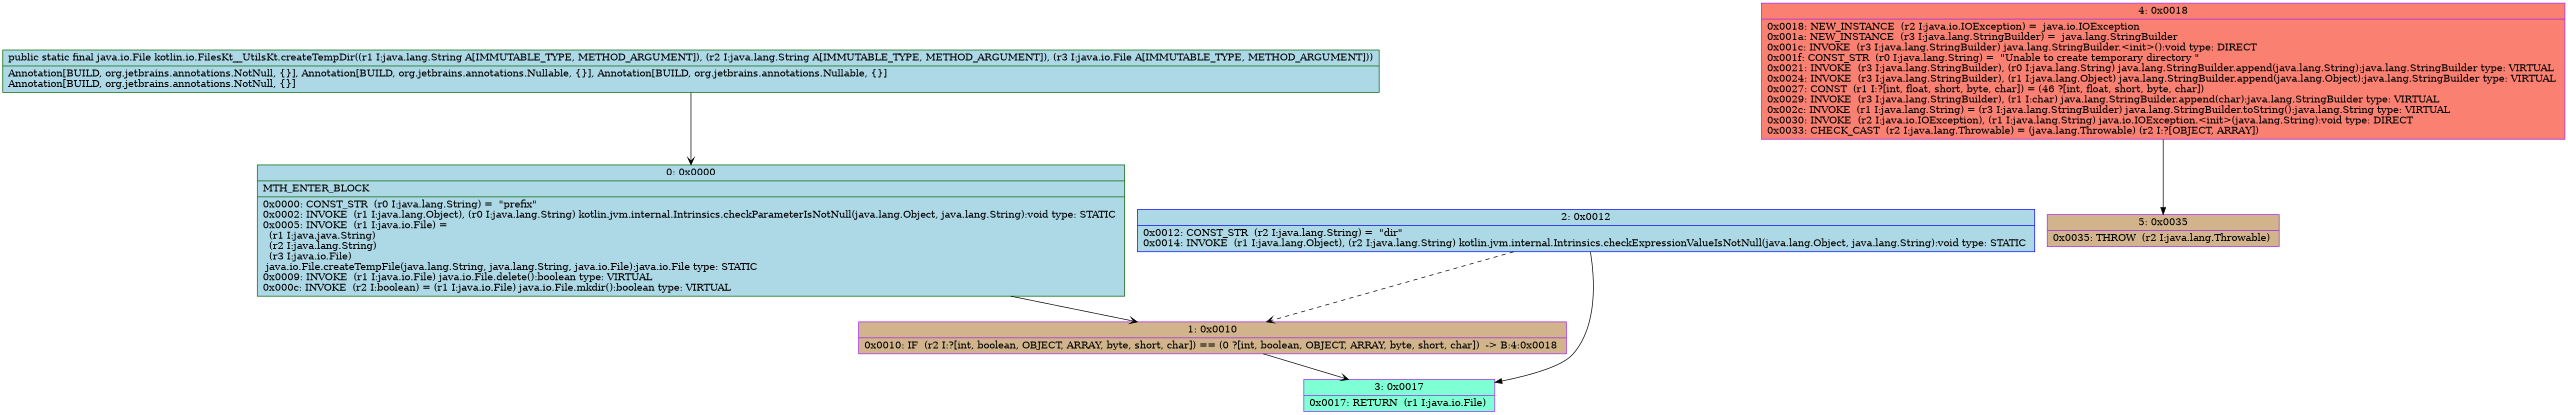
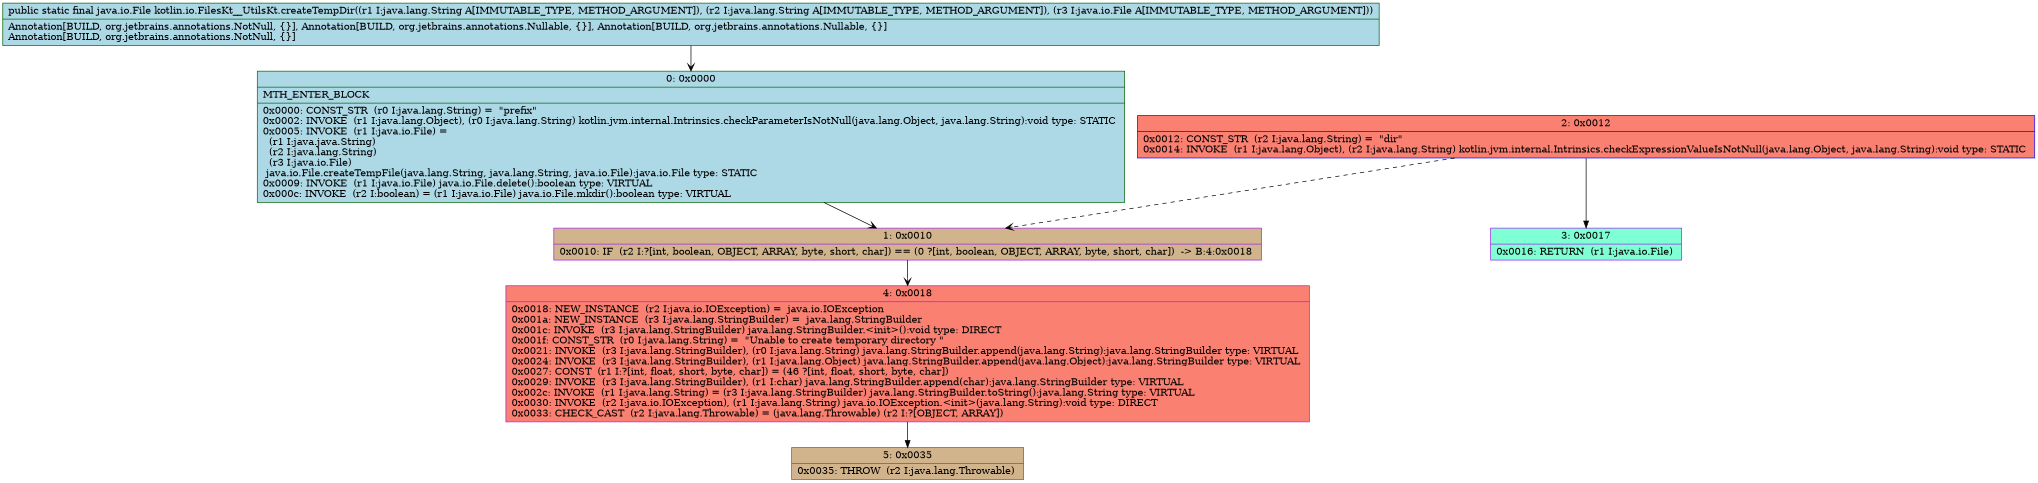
node "2: 0x0012": fillcolor lightblue -> salmon
edge "1: 0x0010" -> "3: 0x0017": now "1: 0x0010" -> "4: 0x0018"
node "3: 0x0017": text "0x0017: RETURN  (r1 I:java.io.File)" -> "0x0016: RETURN  (r1 I:java.io.File)"
